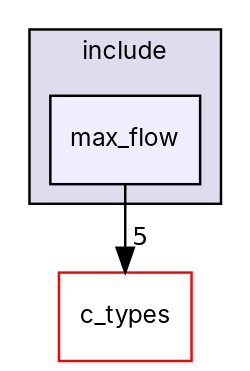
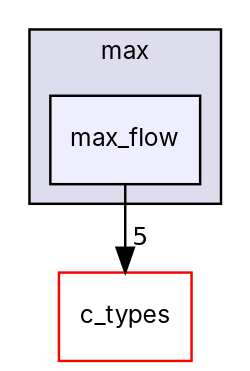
cluster "include": label "include" -> "max"
